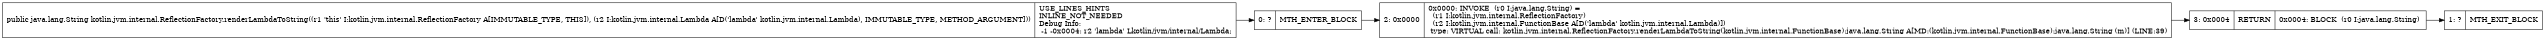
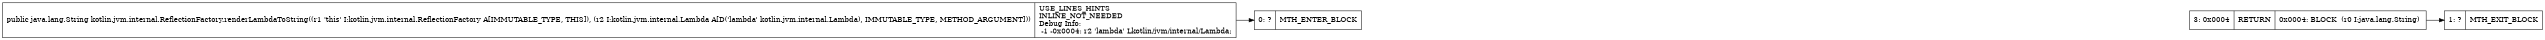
node "2: 0x0000": removed
